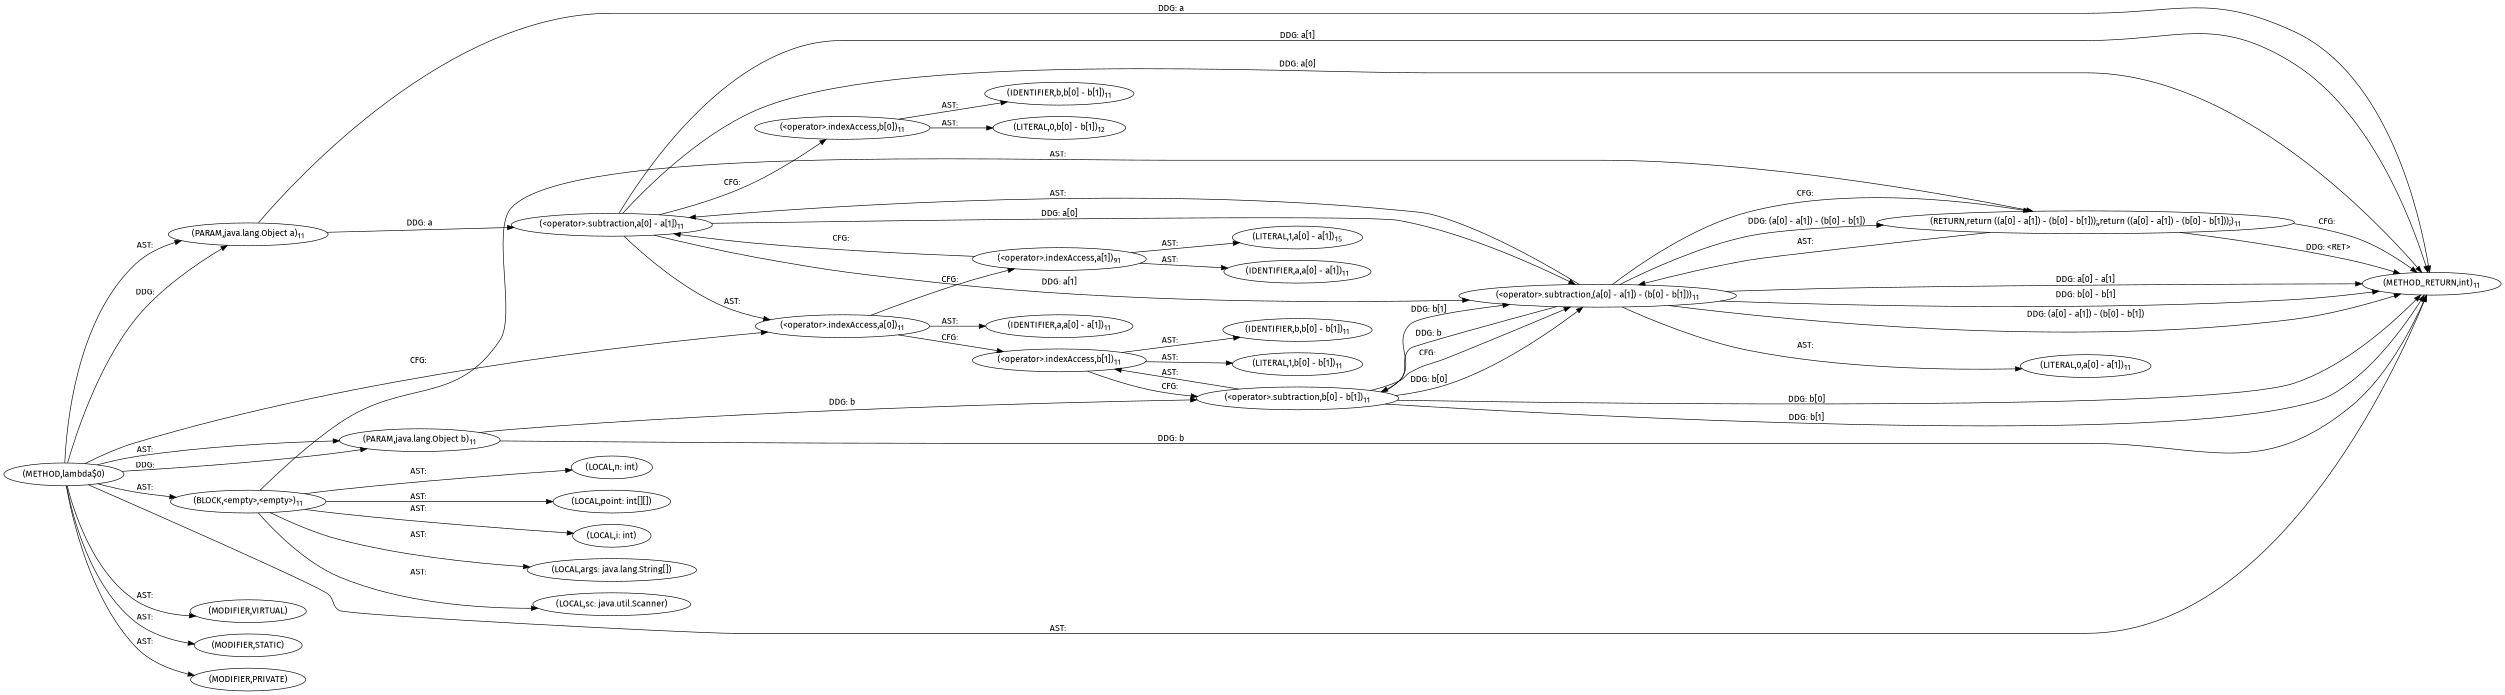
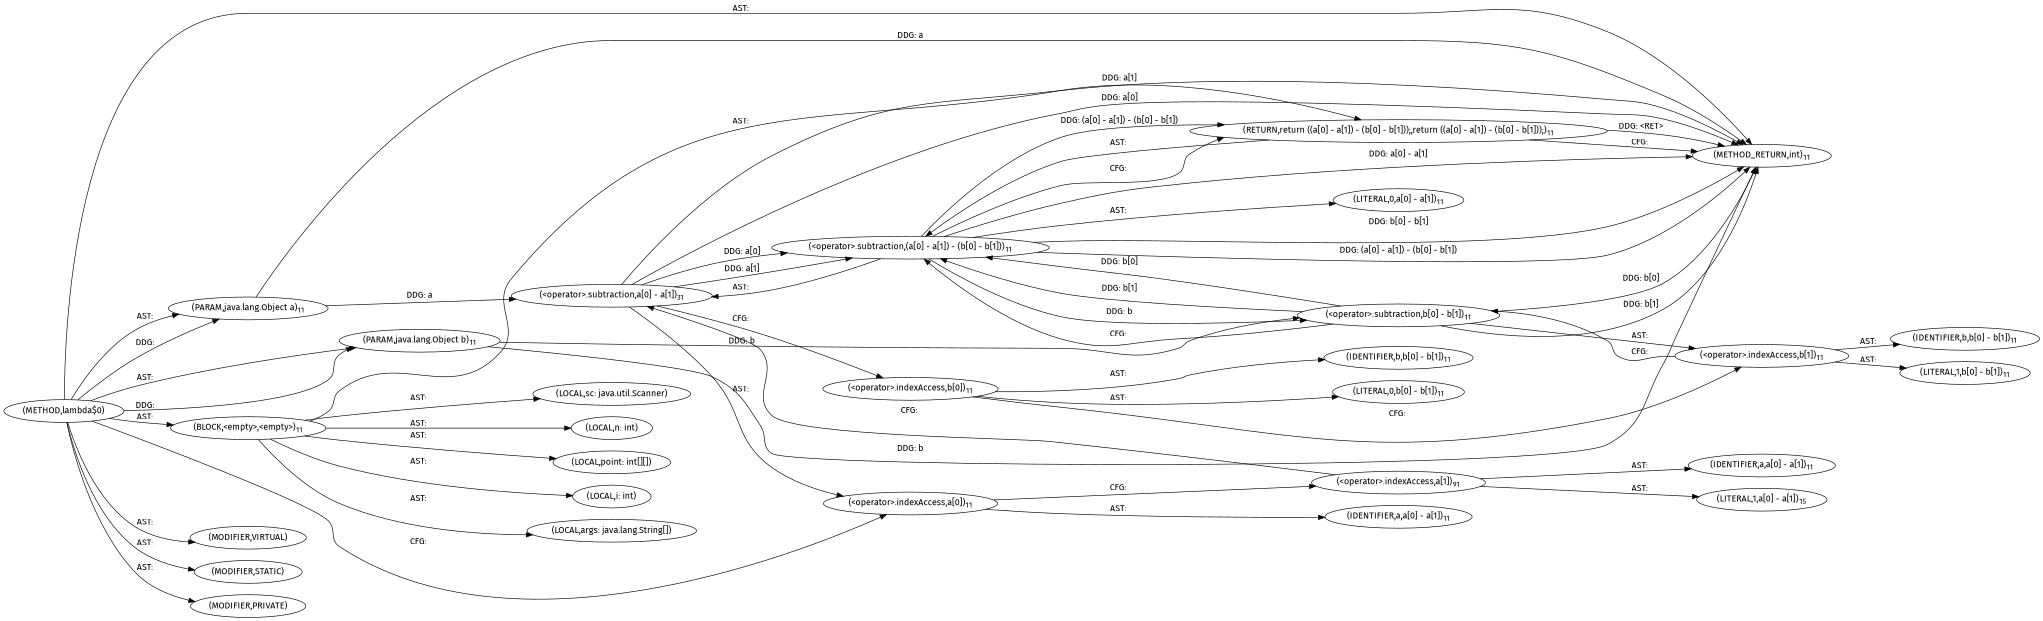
node "(LITERAL,0,b[0] - b[1])": text "12" -> "11"
node "(<operator>.subtraction,a[0] - a[1])": text "11" -> "31"
edge "(<operator>.indexAccess,a[0])" -> "(<operator>.indexAccess,b[1])": now "(<operator>.indexAccess,b[0])" -> "(<operator>.indexAccess,b[1])"
